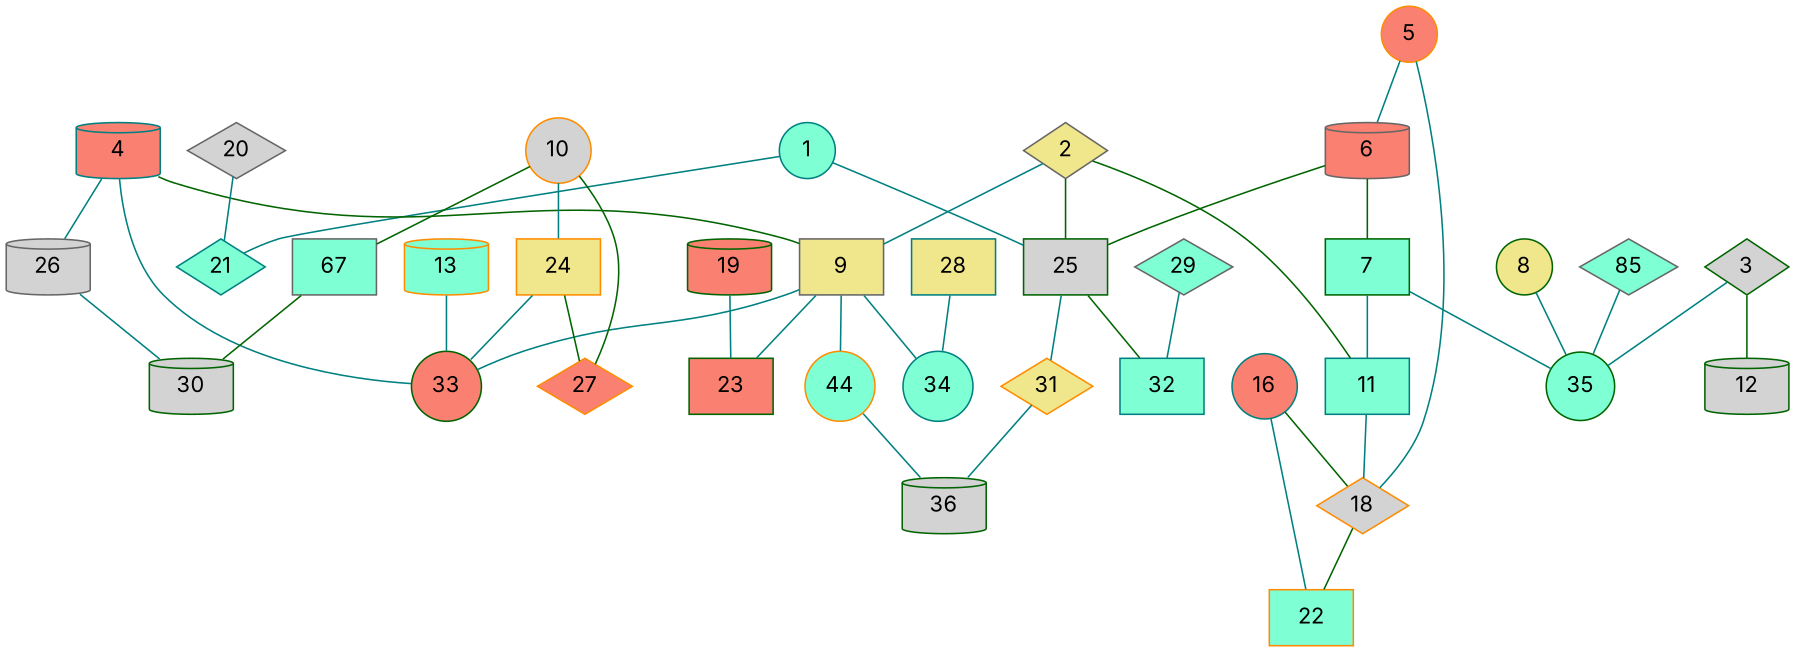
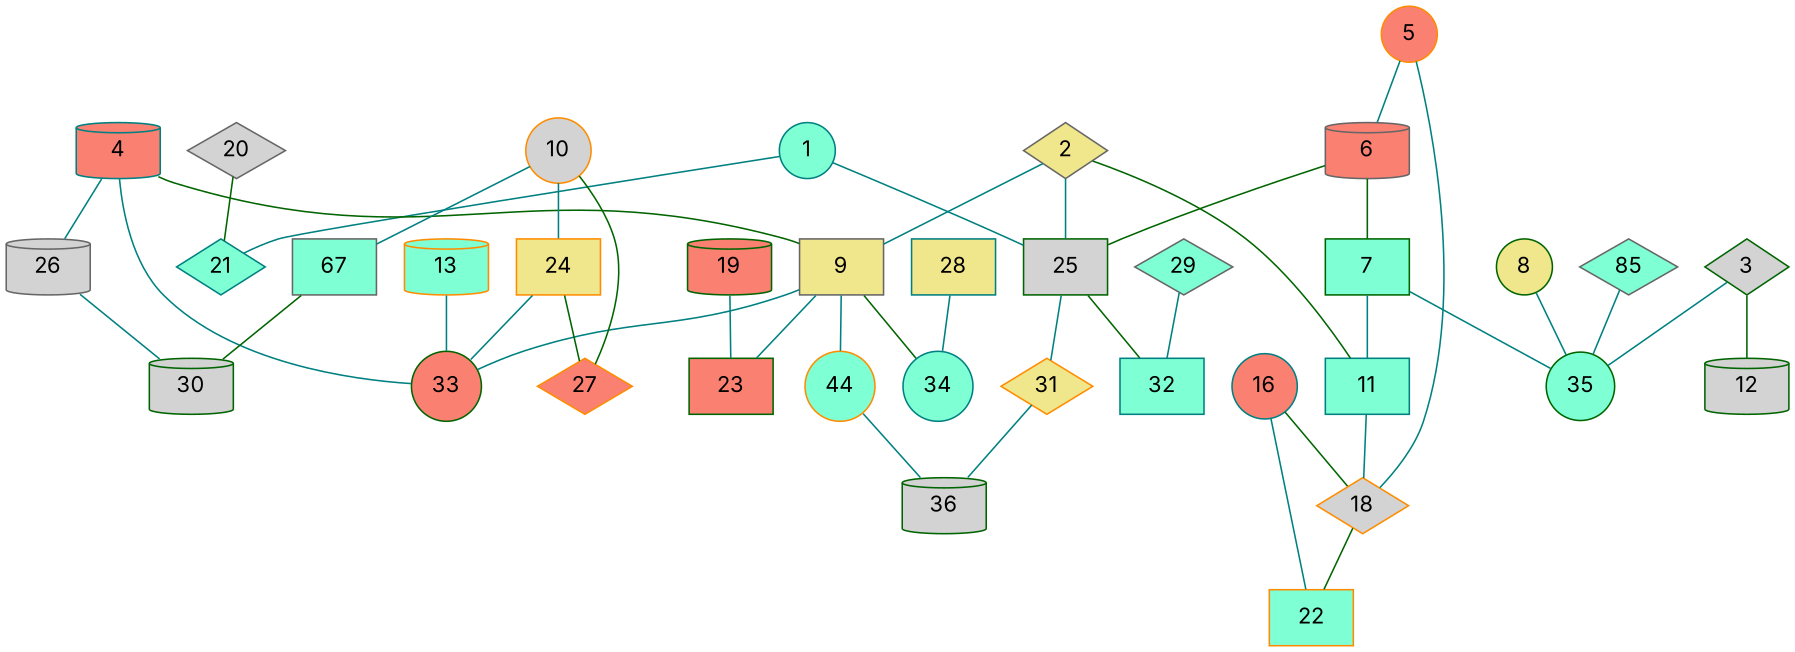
edge "10" -- "67": color darkgreen -> teal
edge "20" -- "21": color teal -> darkgreen
edge "2" -- "25": color darkgreen -> teal
edge "9" -- "34": color teal -> darkgreen
